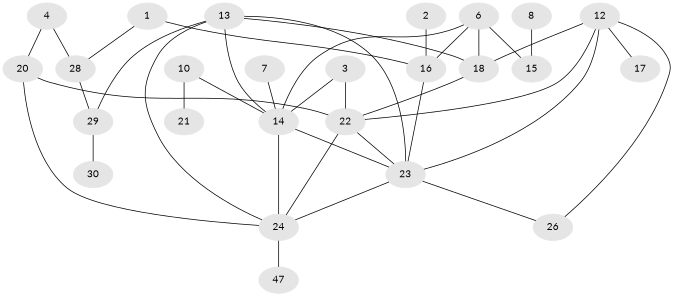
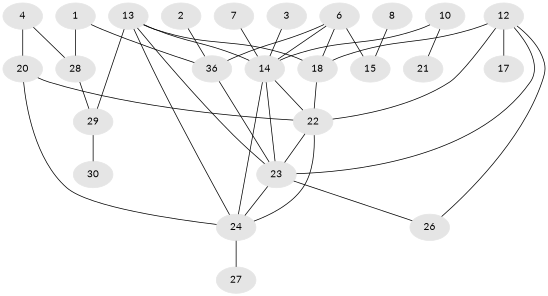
node "16": label "16" -> "36"
edge "3" -- "22": now "14" -- "22"
node "47": label "47" -> "27"
